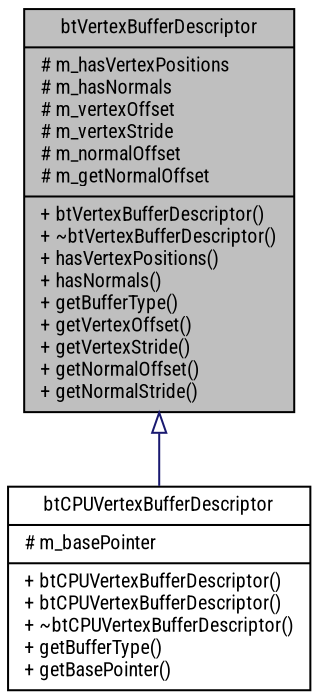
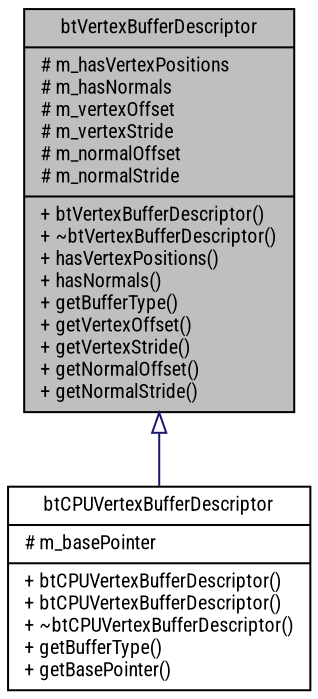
node "btVertexBufferDescriptor": text "# m_getNormalOffset" -> "# m_normalStride"
